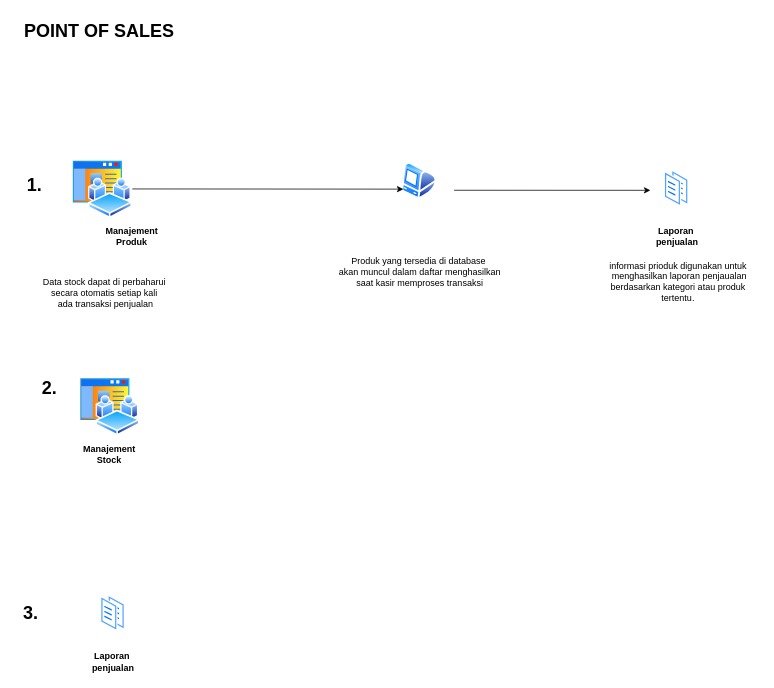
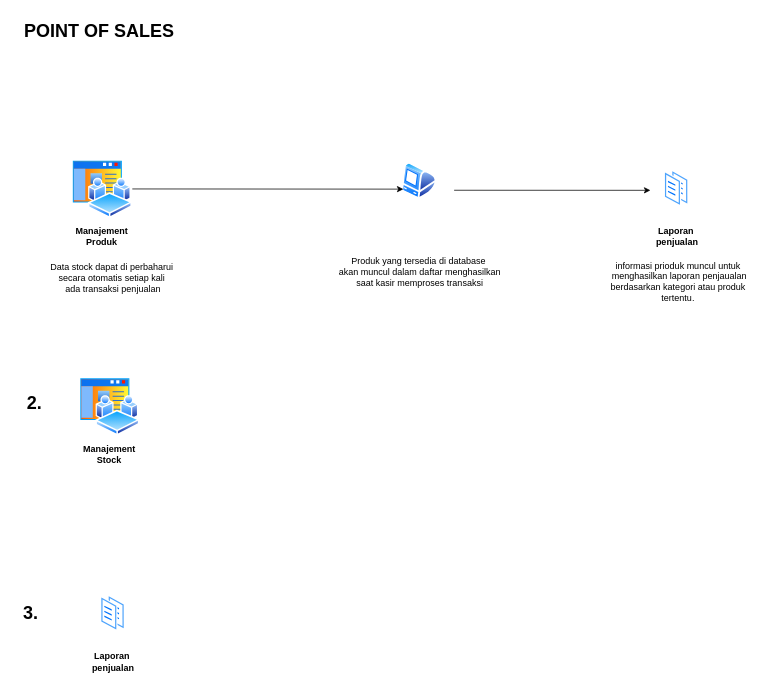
node "1.": removed
node "Manajement Produk": moved (132, 237) -> (102, 237)
node "informasi prioduk digunakan untuk menghasilkan laporan penjaualan berdasarkan kategori atau produk tertentu.": label "informasi prioduk digunakan untuk menghasilkan laporan penjaualan berdasarkan kategori atau produk tertentu." -> "informasi prioduk muncul untuk menghasilkan laporan penjaualan berdasarkan kategori atau produk tertentu."
node "Data stock dapat di perbaharui secara otomatis setiap kali ada transaksi penjualan": moved (105, 293) -> (113, 278)
node "2.": moved (49, 388) -> (34, 403)
